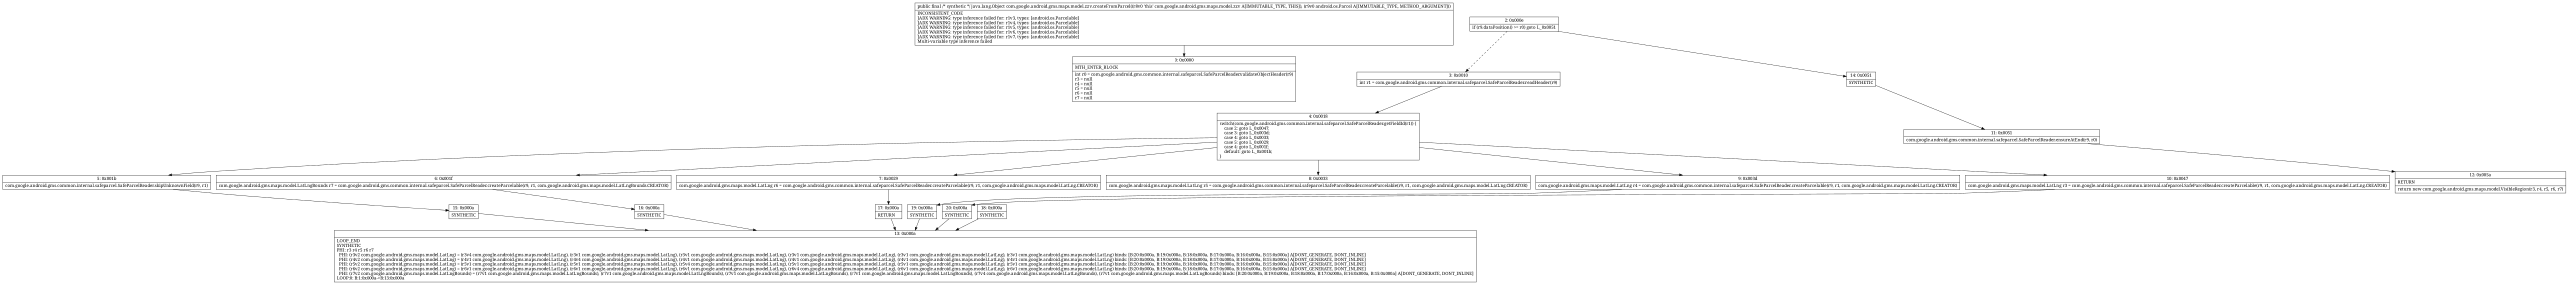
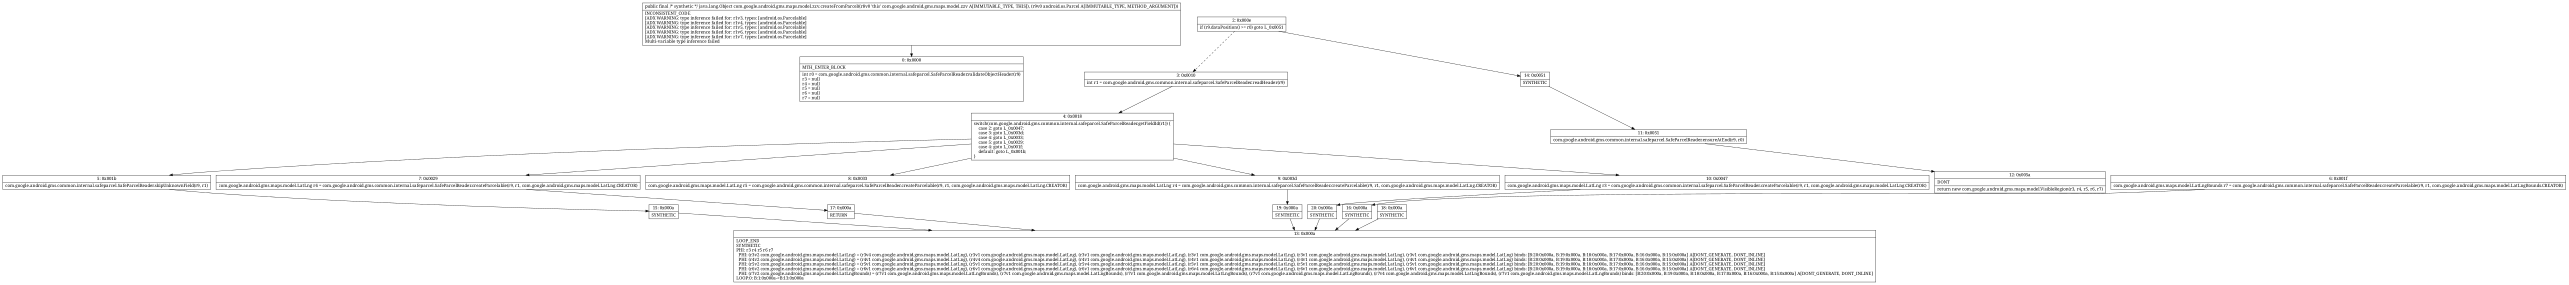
edge "4: 0x0018" -> "6: 0x001f": removed
node "12: 0x005a": text "RETURN" -> "DONT"
